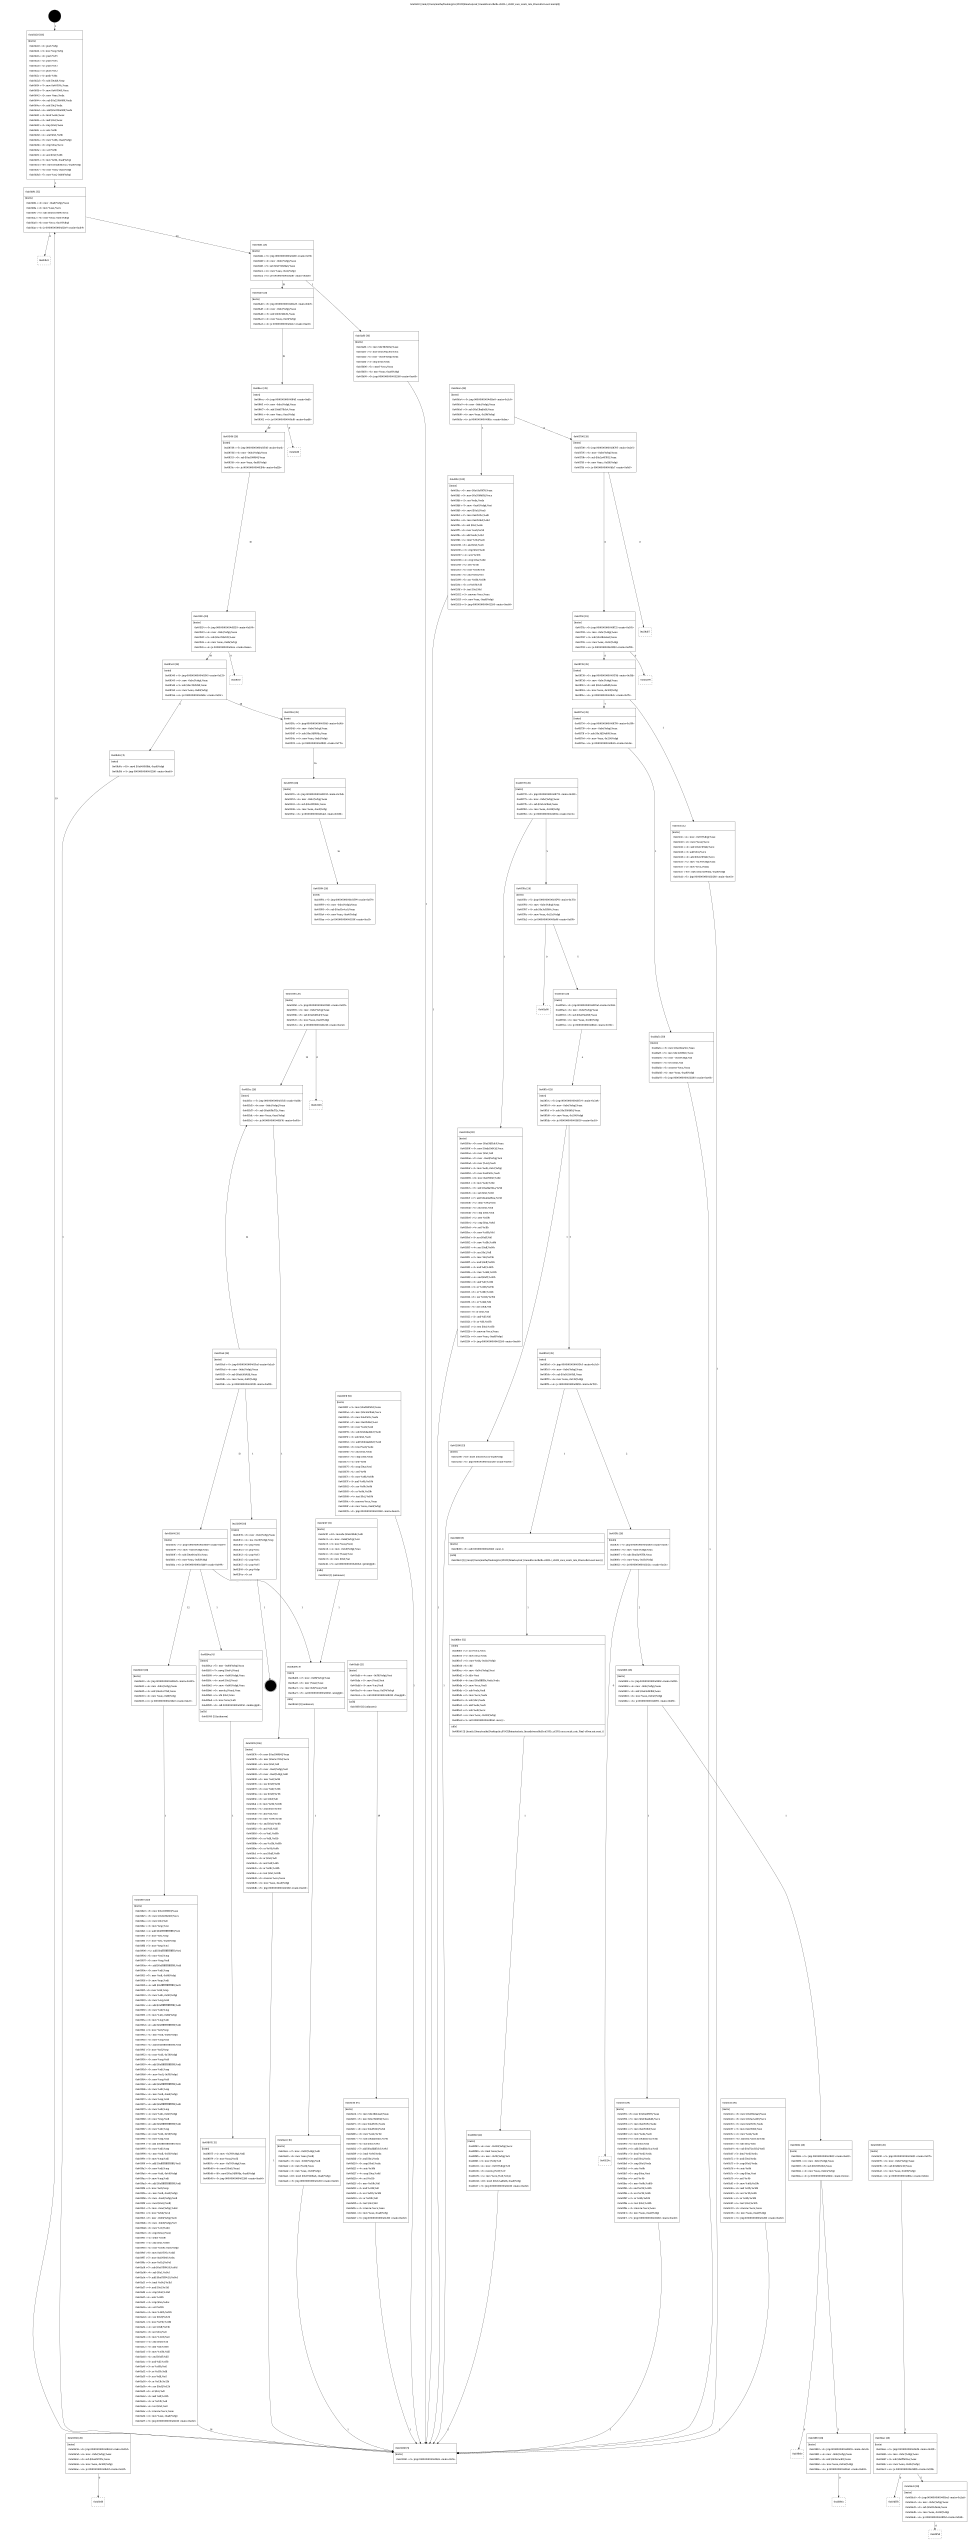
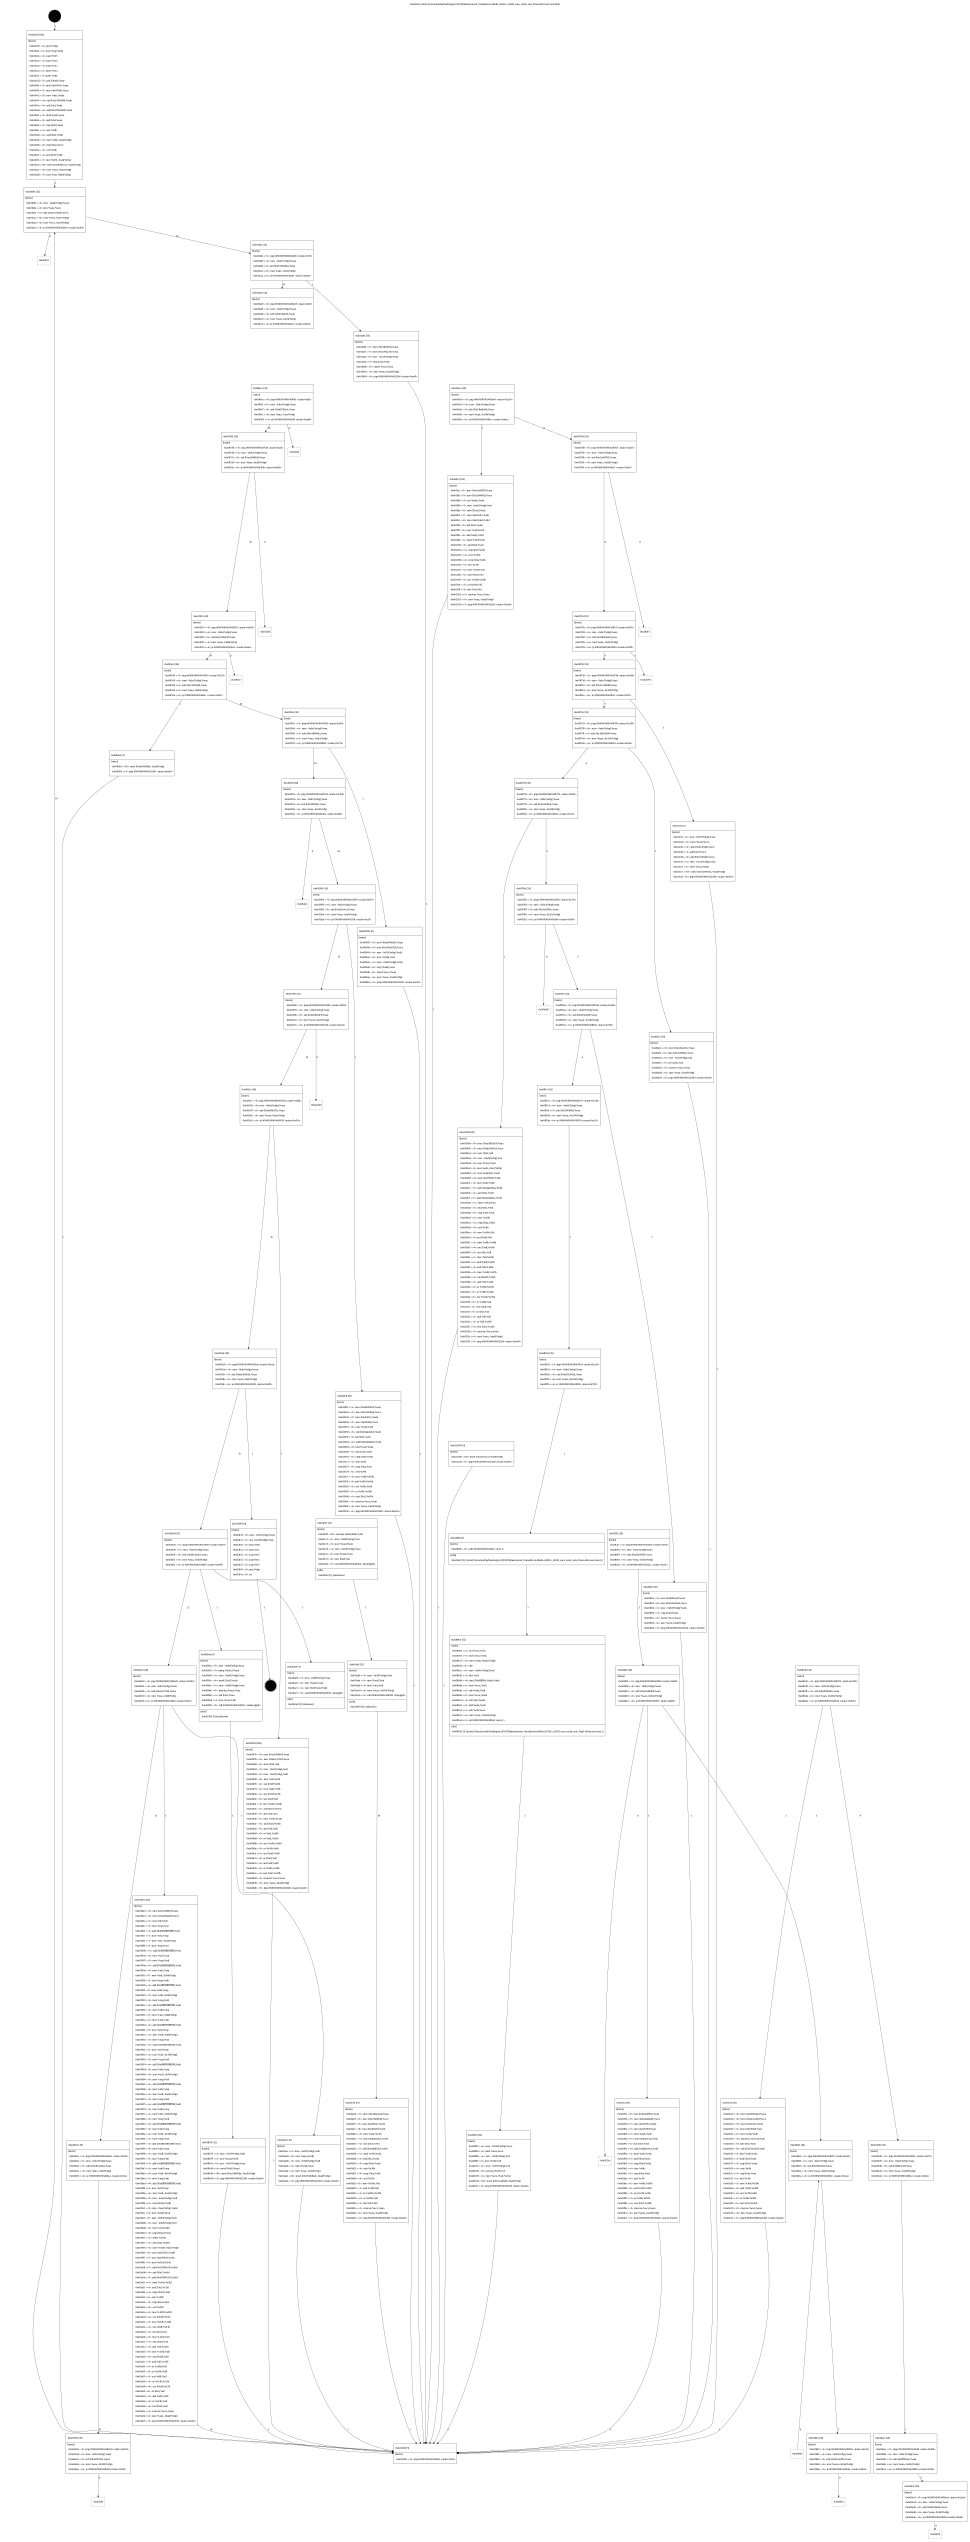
edge "0x4014d0 [28]" -> "0x4014ec [28]": removed, label "19"
node "0x40214b": added
edge "0x401754 [28]" -> "0x401770 [28]": added, label "6"
node "0x401da3": added
edge "0x401594 [28]" -> "0x4015b0 [28]": added, label "15"
node "0x401b95 [36]": added
edge "0x401594 [28]" -> "0x40203f [91]": added, label "1"
edge "0x4015e8 [28]" -> "0x4015cc [28]": reversed
edge "0x4017c4 [28]" -> "0x402030 [15]": removed, label "1"
edge "0x4017e0 [28]" -> "0x4017fc [28]": removed, label "2"
node "0x401b2c [30]": added
edge "0x401cb7 [31]" -> "0x401ab9 [19]": now "0x401cb7 [31]" -> "0x401cd6 [21]"
node "0x401674 [28]": added
edge "0x4017fc [28]" -> "0x40224c": now "0x401818 [28]" -> "0x40224c"
edge "0x401ab9 [19]" -> "0x401acc [36]": now "0x401620 [28]" -> "0x401acc [36]"
node "0x40163c [28]": added
edge "0x401834 [28]" -> "0x401b0e": reversed
edge "0x401b75 [32]" -> "0x402280 [5]": added, label "1"
node "0x401d5b": removed
